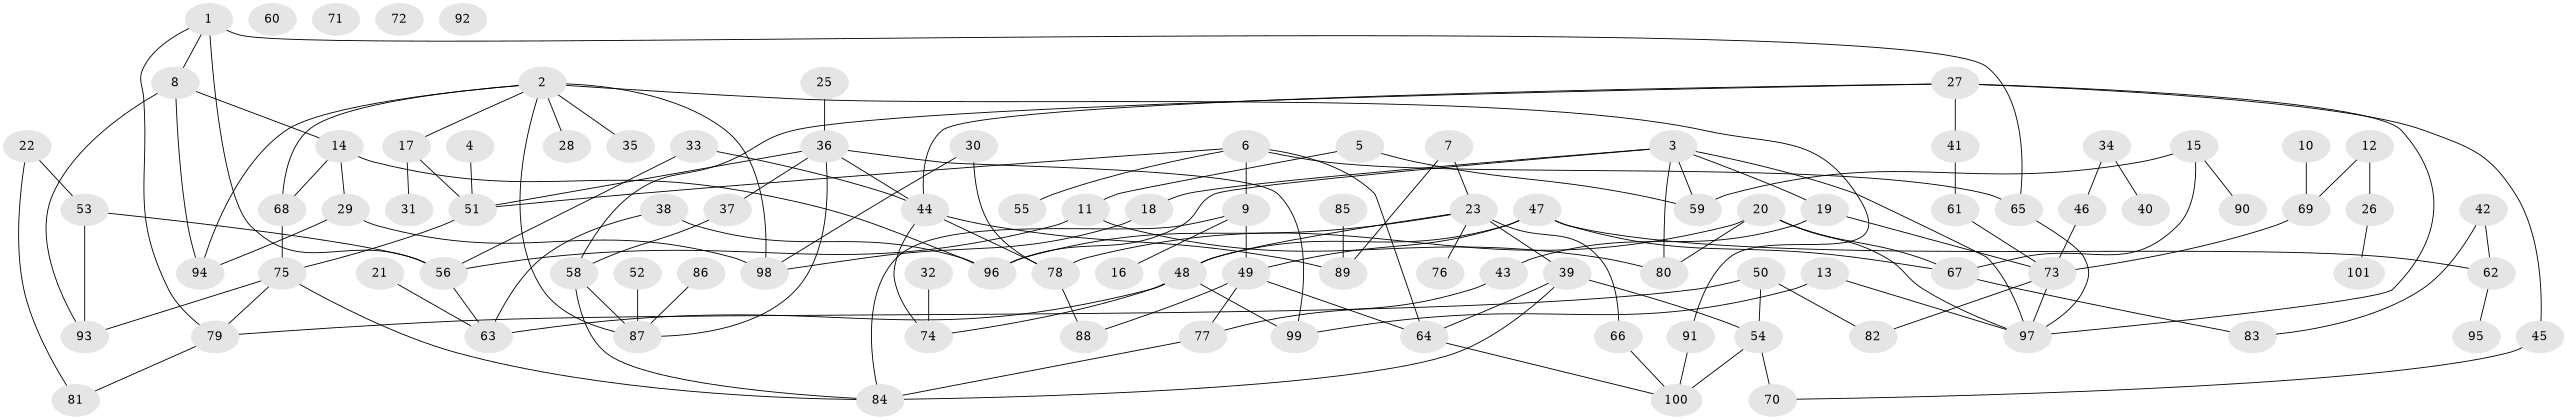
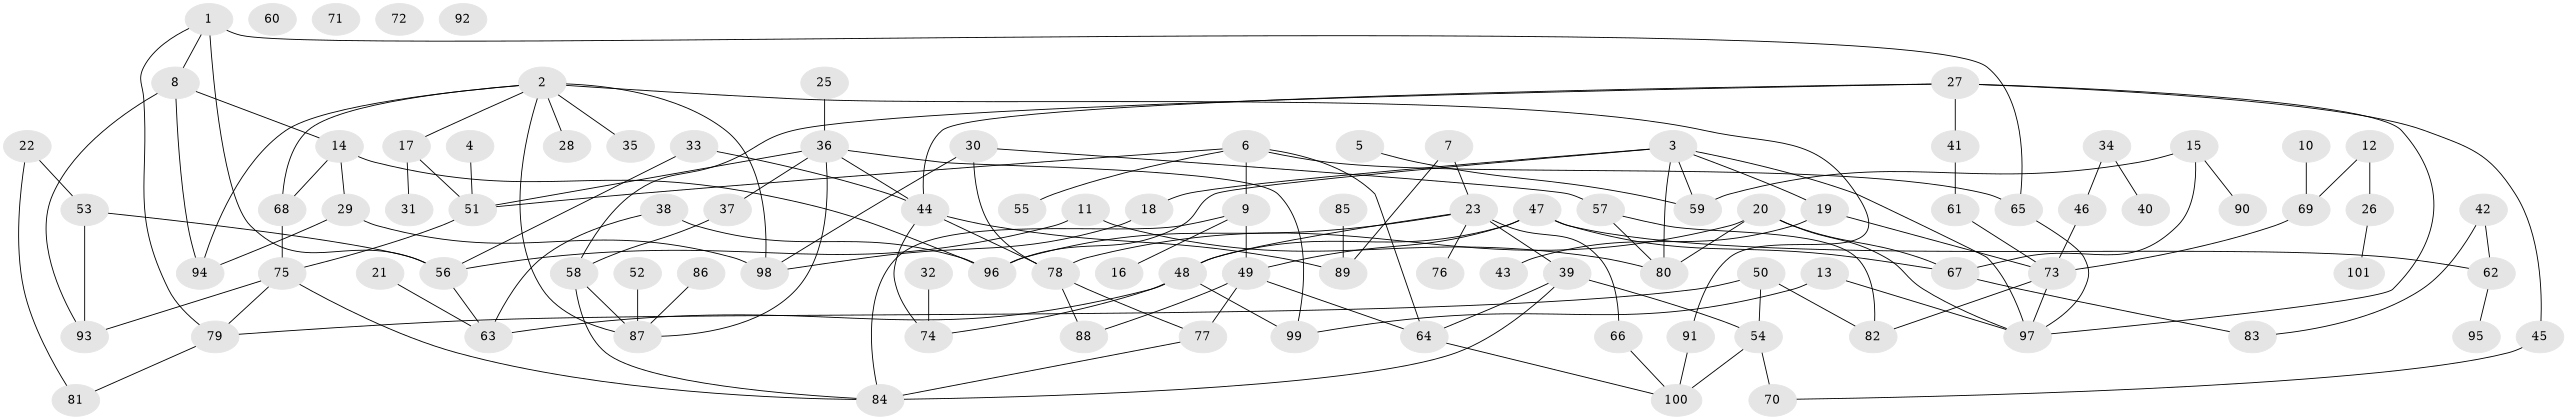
edge "5" -- "11": removed
node "57": added
edge "43" -- "77": now "78" -- "77"
